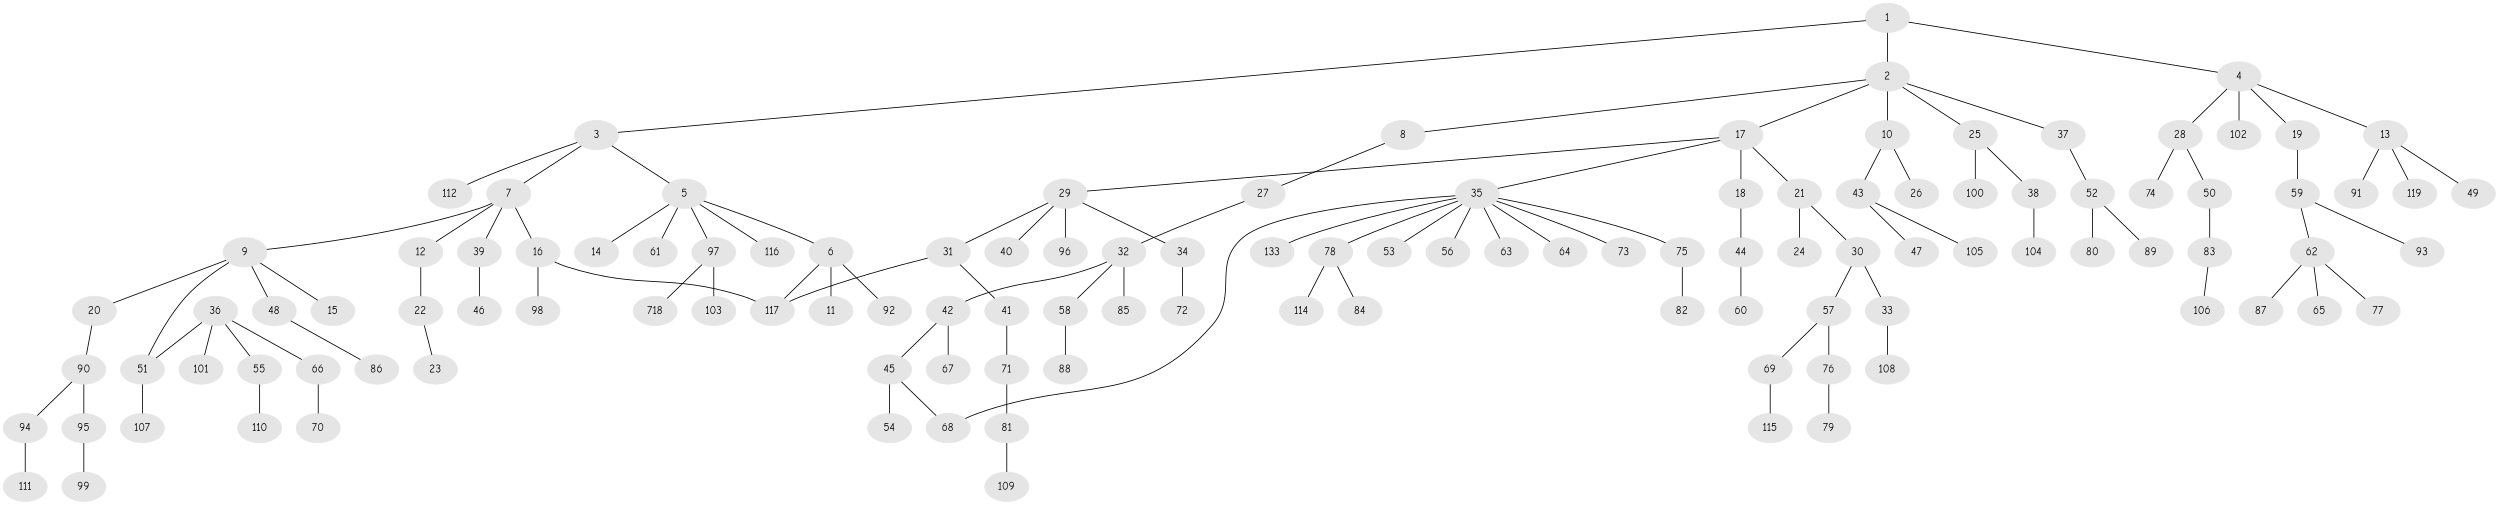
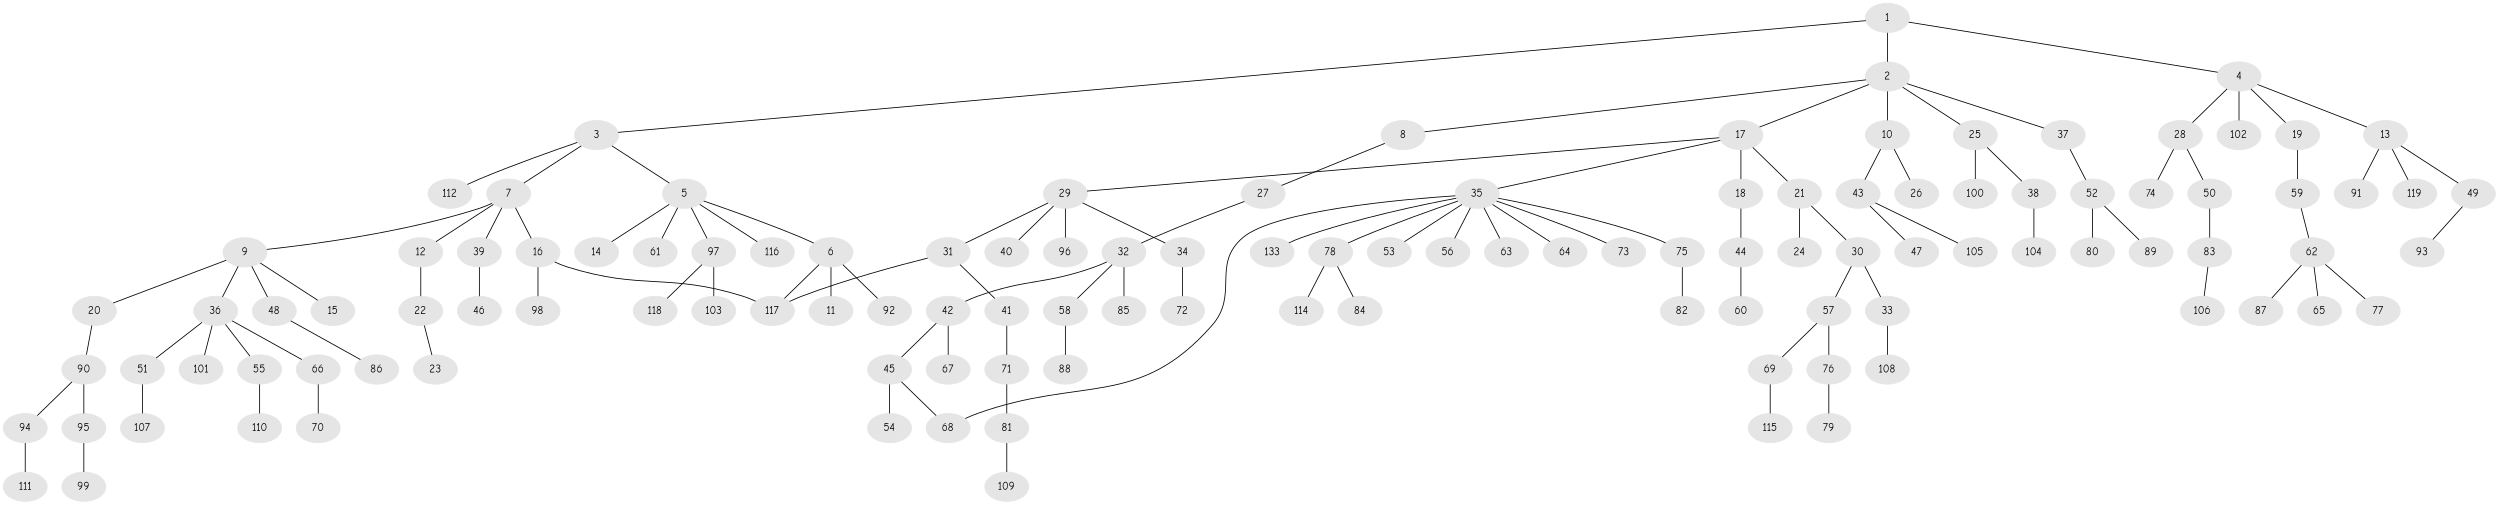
edge "59" -- "93": now "49" -- "93"
edge "9" -- "51": now "9" -- "36"
node "718": label "718" -> "118"
